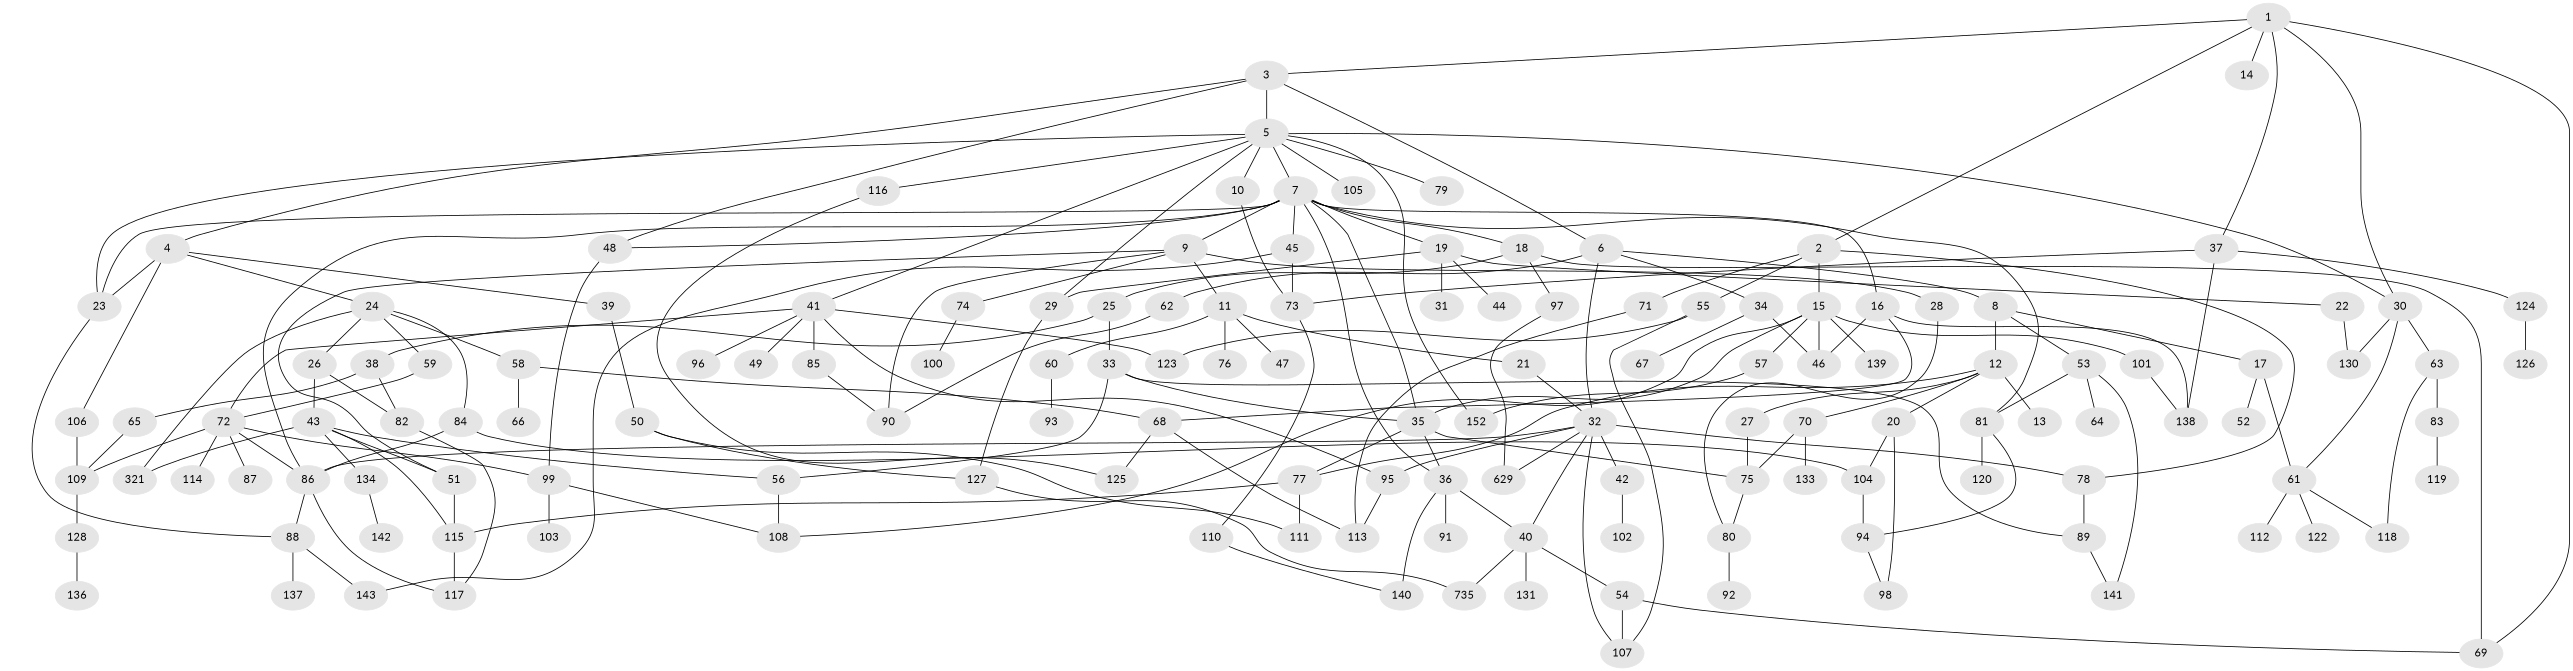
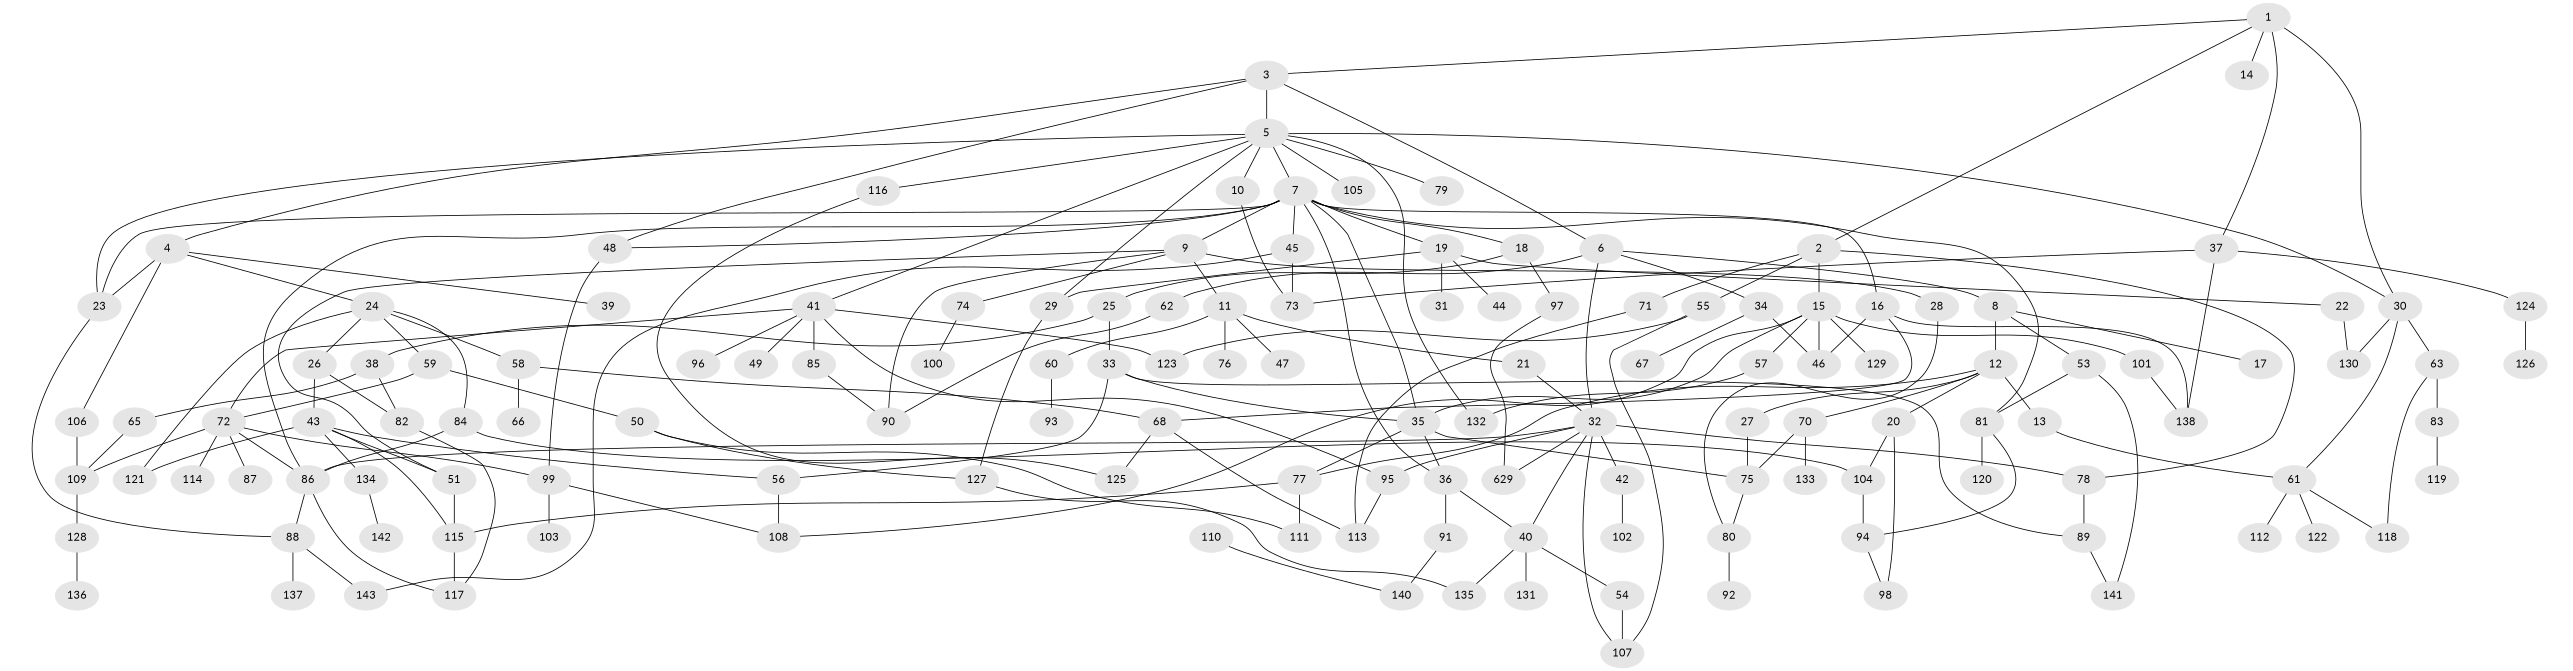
edge "39" -- "50": now "59" -- "50"
node "139": label "139" -> "129"
edge "17" -- "61": now "13" -- "61"
node "152": label "152" -> "132"
node "64": removed
node "52": removed
edge "73" -- "110": removed
node "321": label "321" -> "121"
edge "36" -- "140": now "91" -- "140"
node "735": label "735" -> "135"
node "69": removed
